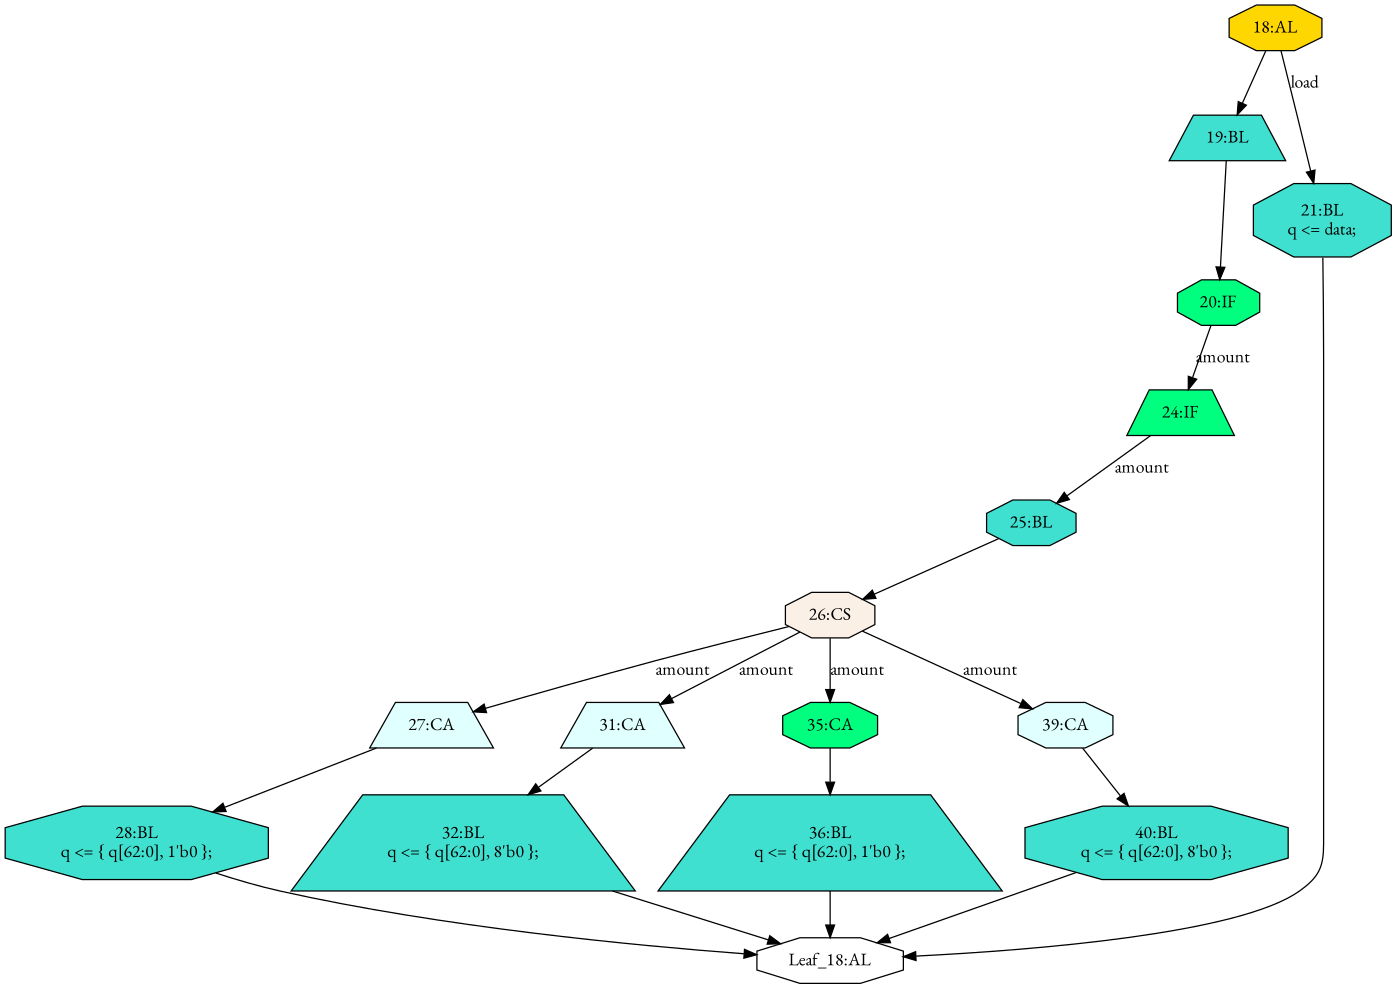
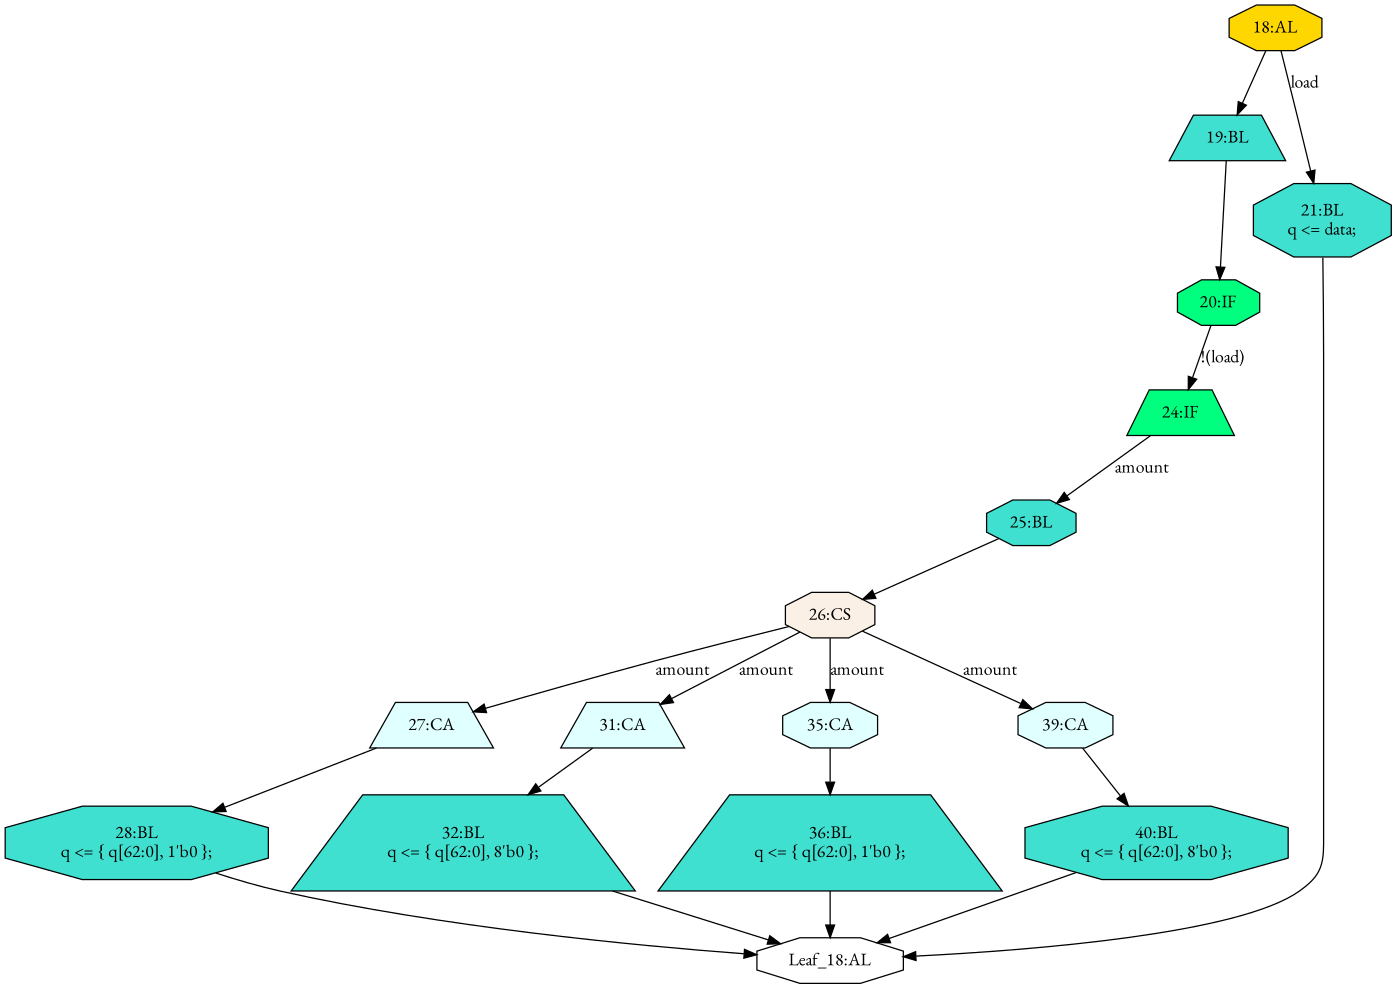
edge "20:IF" -> "24:IF": label "amount" -> "!(load)"
node "35:CA": fillcolor springgreen -> lightcyan
